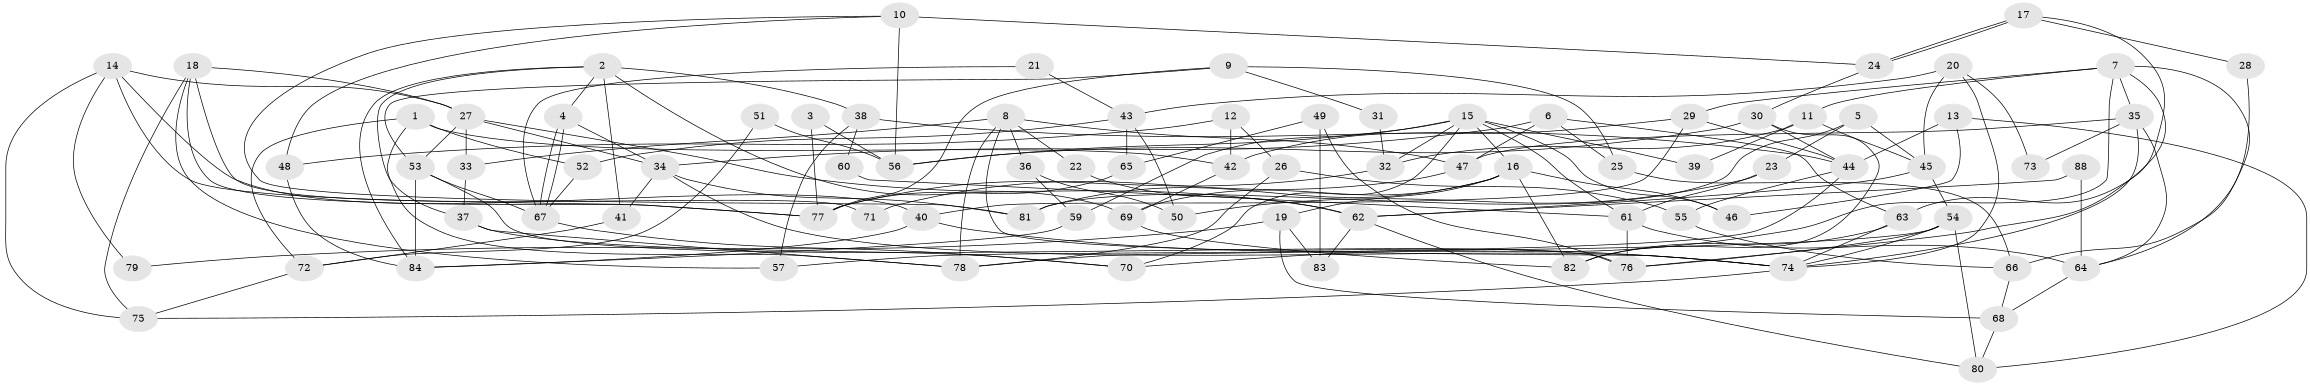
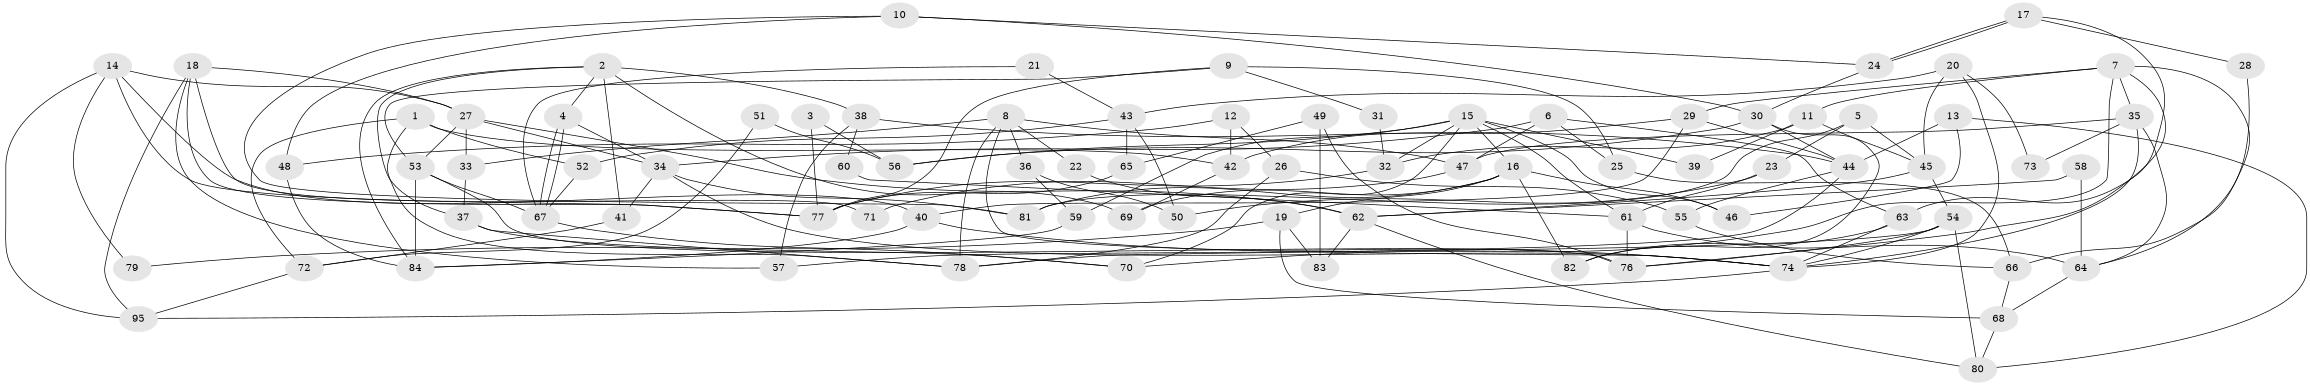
edge "10" -- "56": now "10" -- "30"
node "88": label "88" -> "58"
edge "69" -- "82": removed
node "75": label "75" -> "95"
